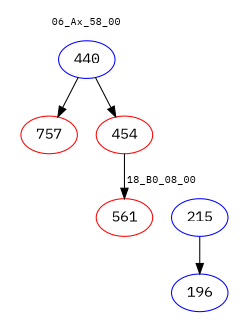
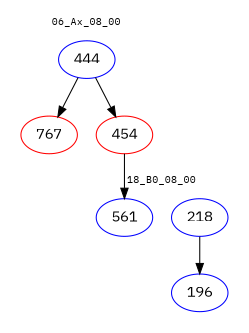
cluster "06_Ax_58_00": label "06_Ax_58_00" -> "06_Ax_08_00"
node "440": label "440" -> "444"
node "757": label "757" -> "767"
node "561": color red -> blue
node "215": label "215" -> "218"
